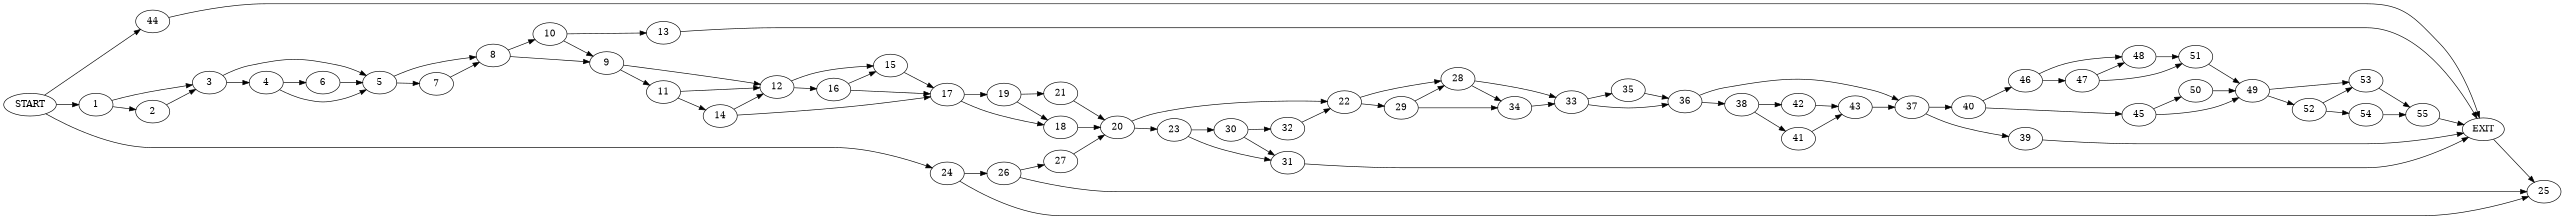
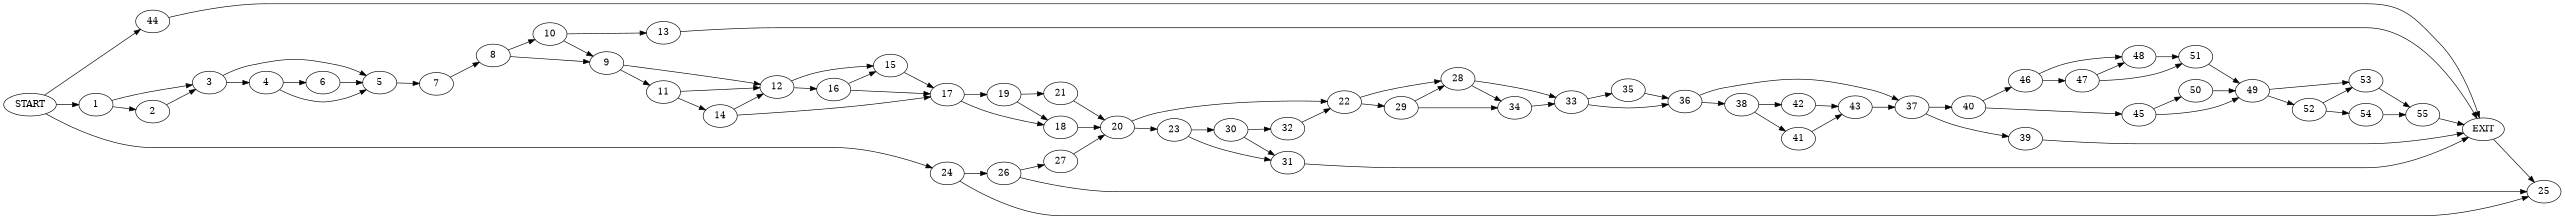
edge "5" -> "8": removed
